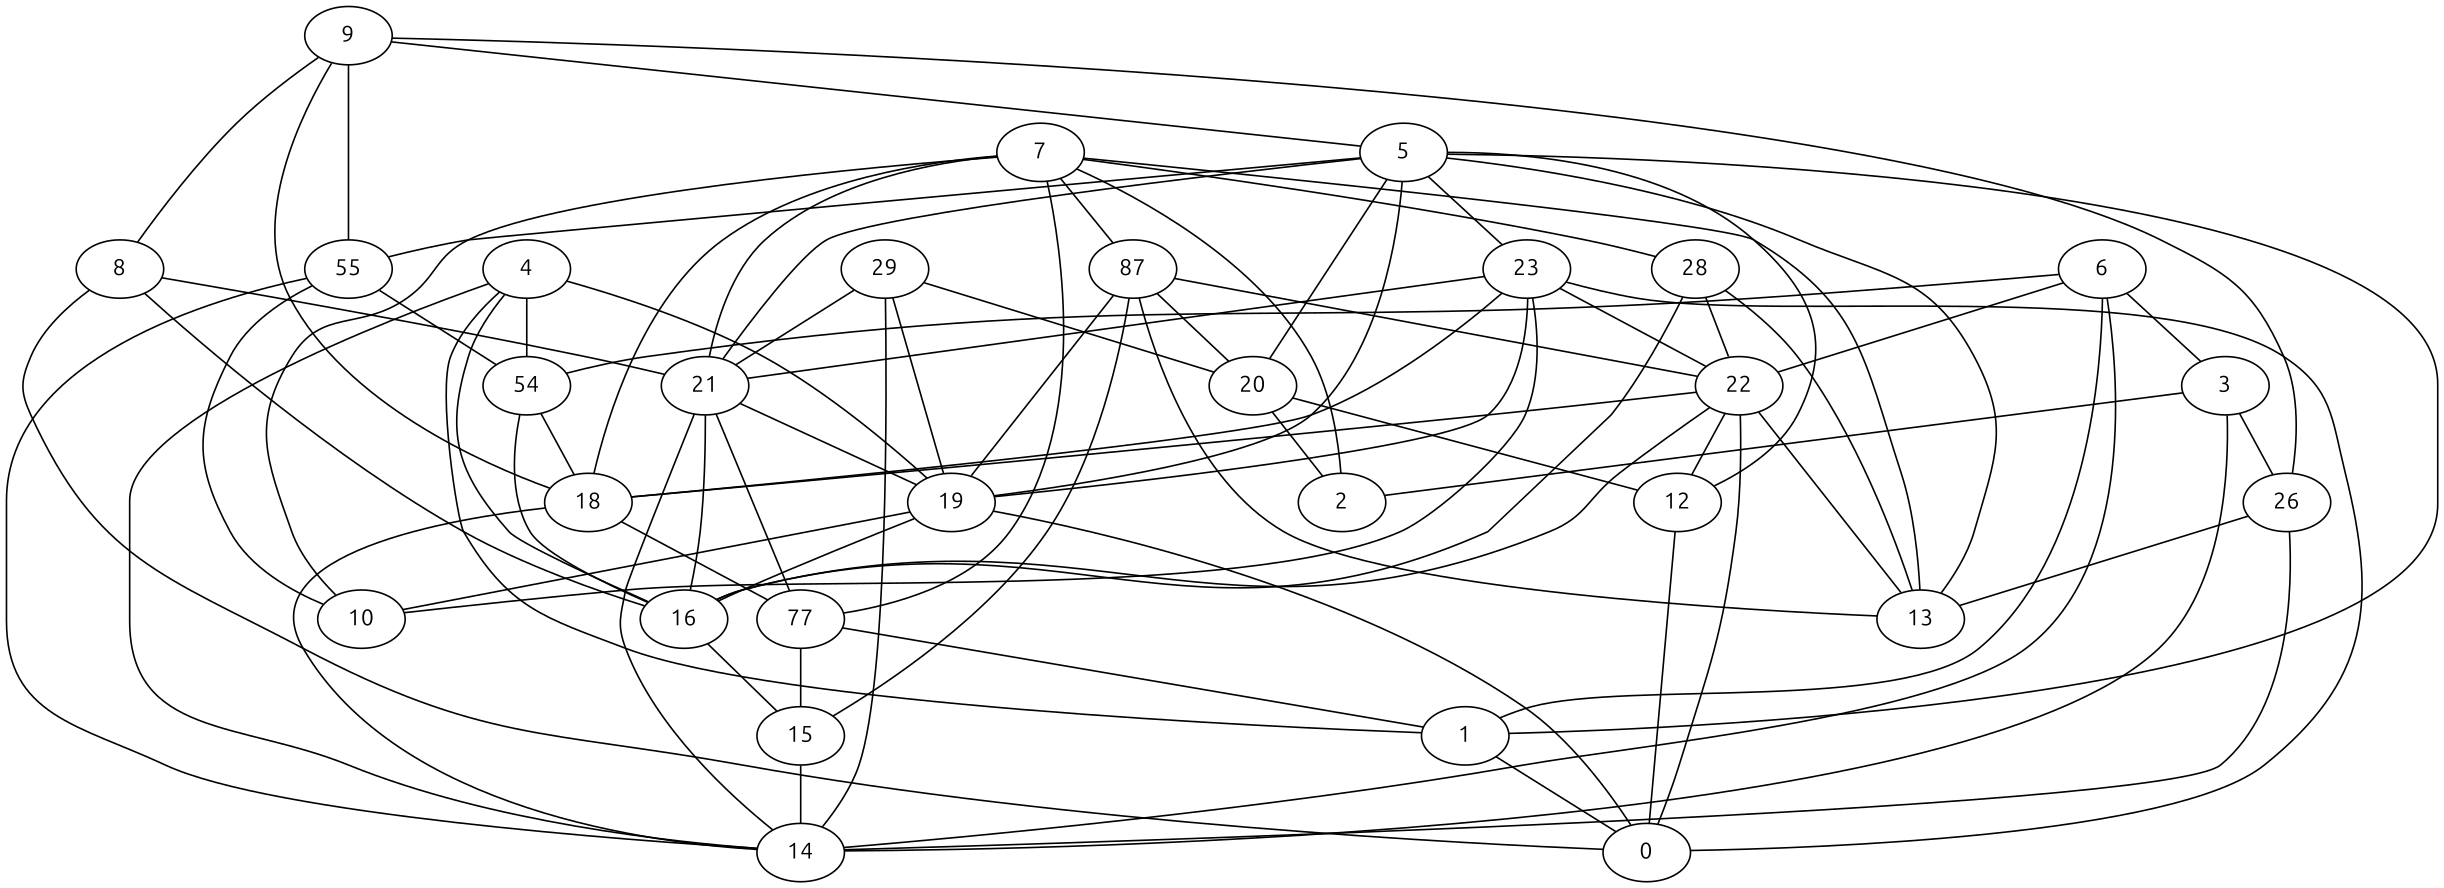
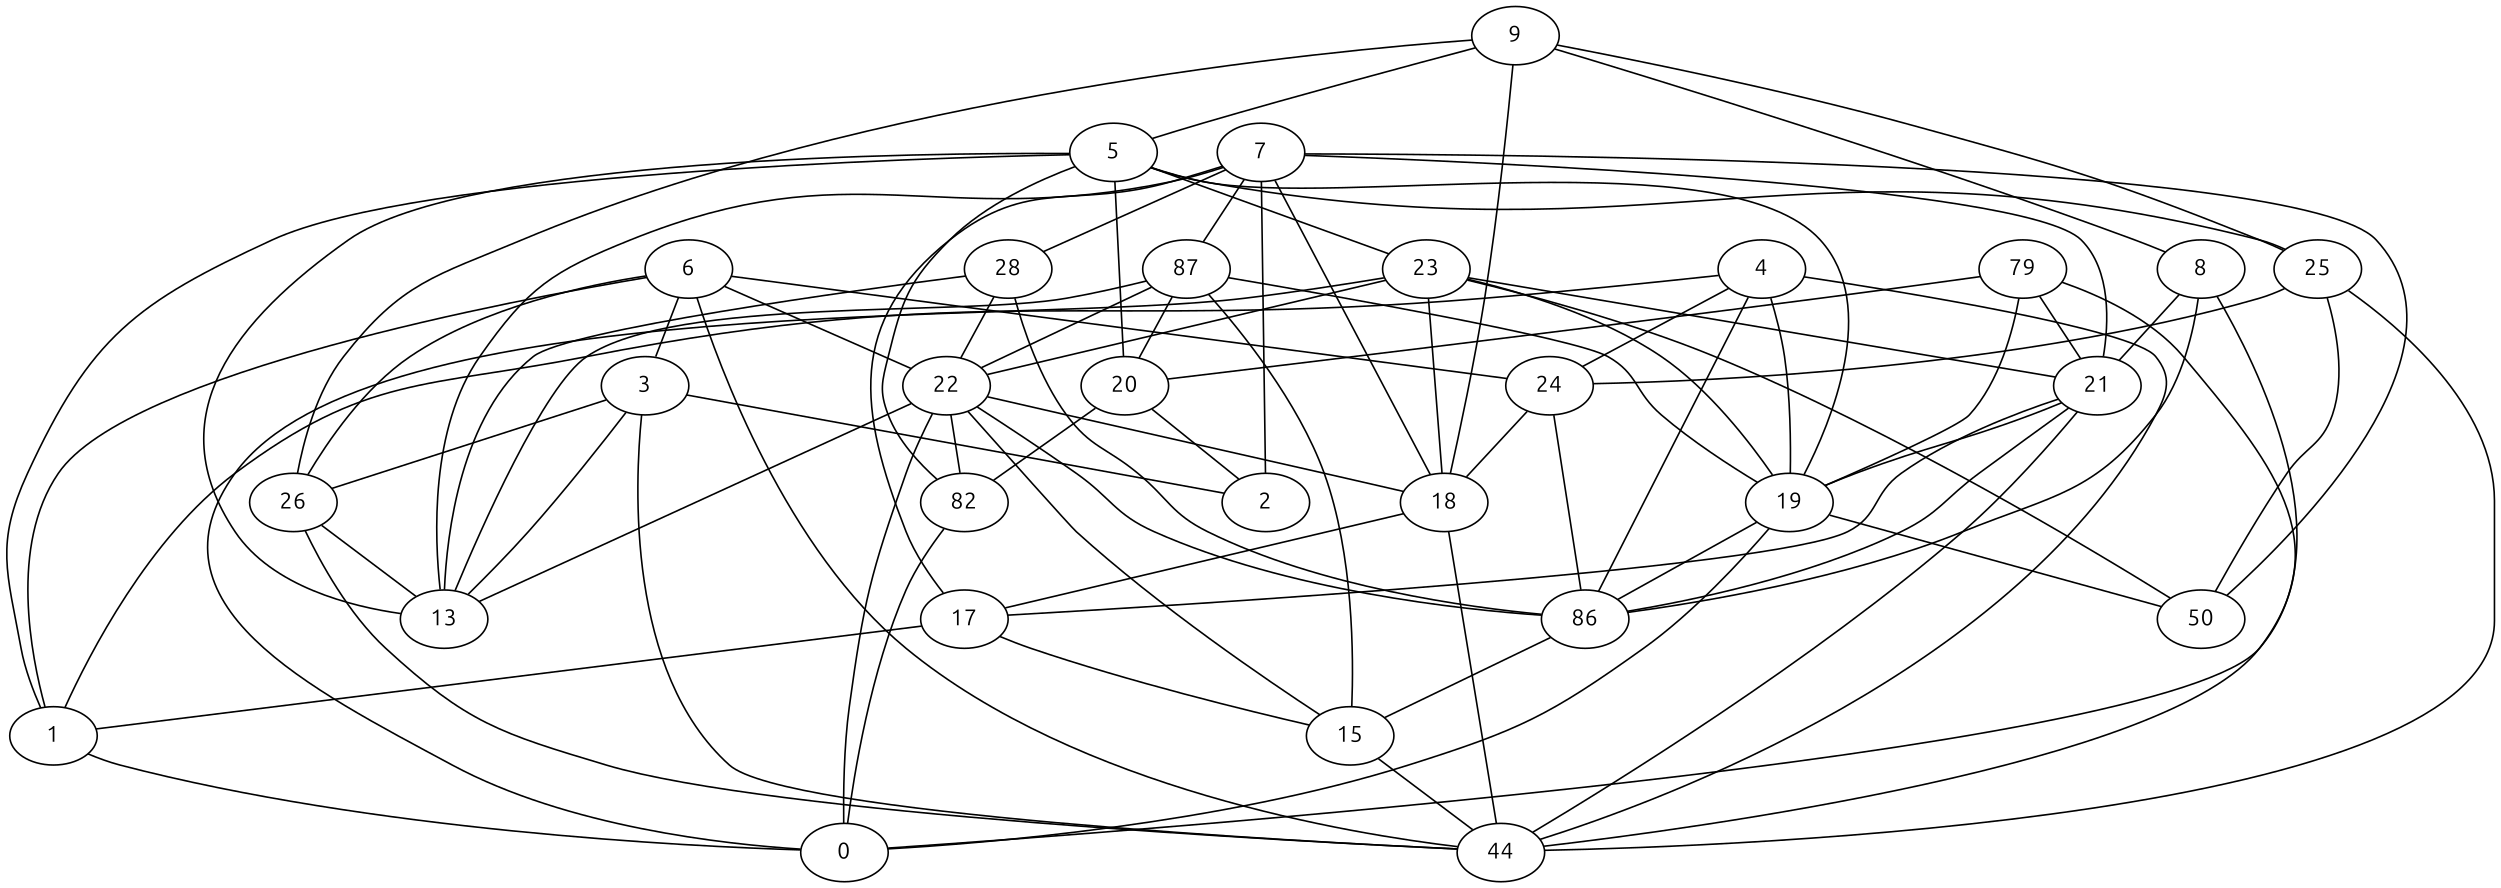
edge "5" -- "21": removed
node "55": label "55" -> "25"
node "29": label "29" -> "79"
edge "6" -- "26": added
node "54": label "54" -> "24"
node "12": label "12" -> "82"
edge "3" -- "13": added
edge "22" -- "15": added
node "10": label "10" -> "50"
node "16": label "16" -> "86"
node "77": label "77" -> "17"
node "14": label "14" -> "44"
